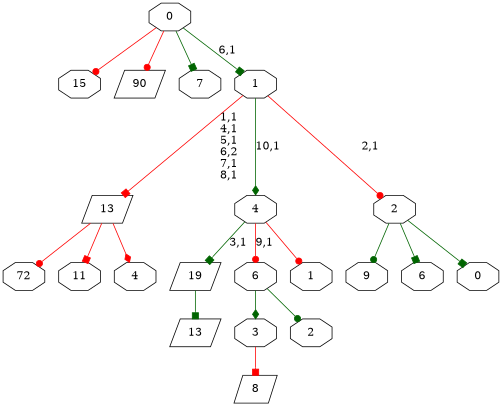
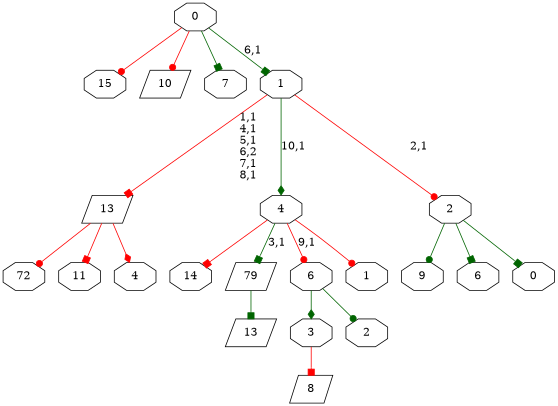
node "90": label "90" -> "10"
node "14": added
node "19": label "19" -> "79"
